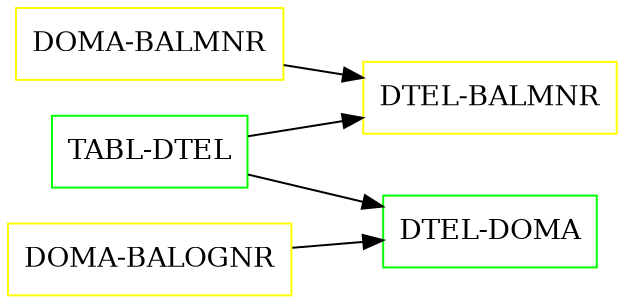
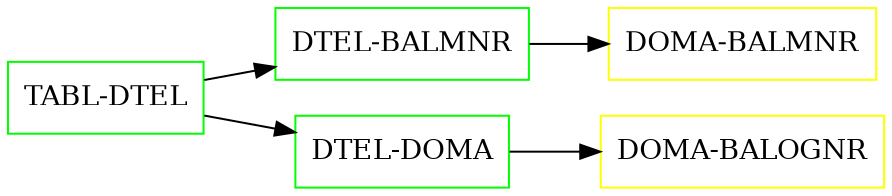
edge "DOMA-BALMNR" -> "DTEL-BALMNR": reversed
node "DTEL-BALMNR": color yellow -> green
edge "DOMA-BALOGNR" -> "DTEL-DOMA": reversed
